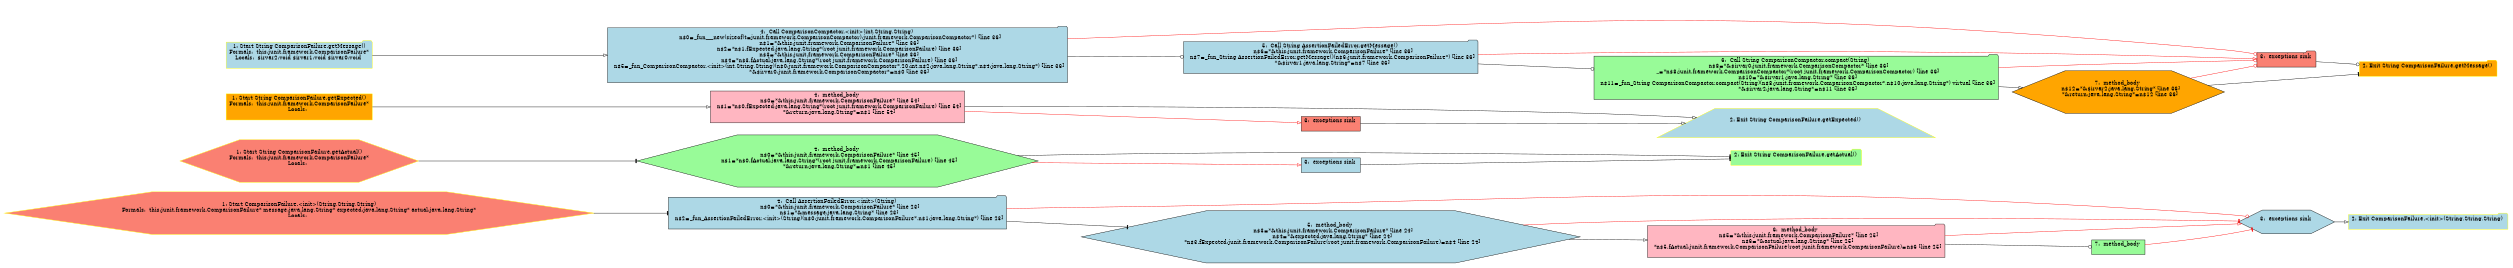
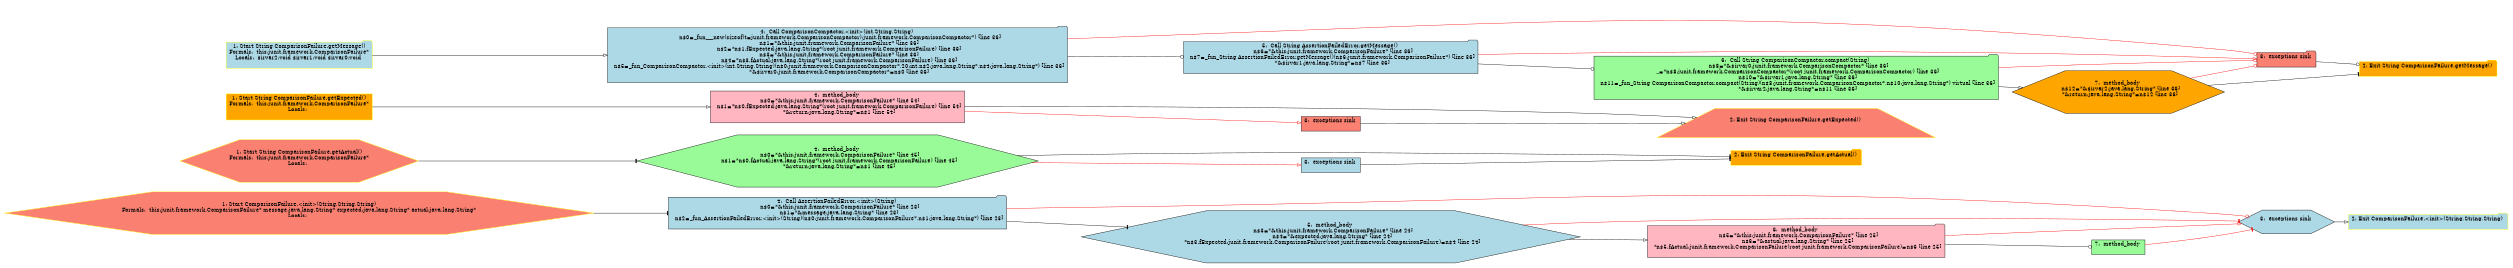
node "2: Exit String ComparisonFailure.getExpected()": fillcolor lightblue -> salmon
node "2: Exit String ComparisonFailure.getActual()": fillcolor palegreen -> orange
